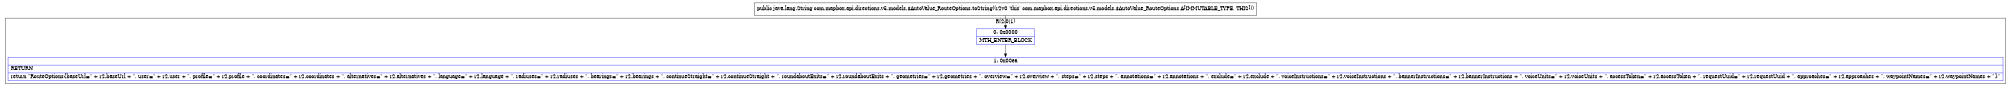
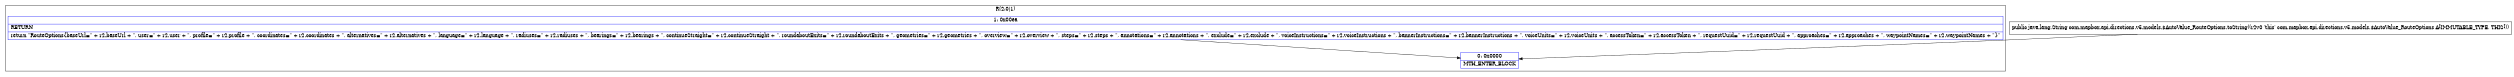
edge "0: 0x0000" -> "1: 0x00ea": reversed
